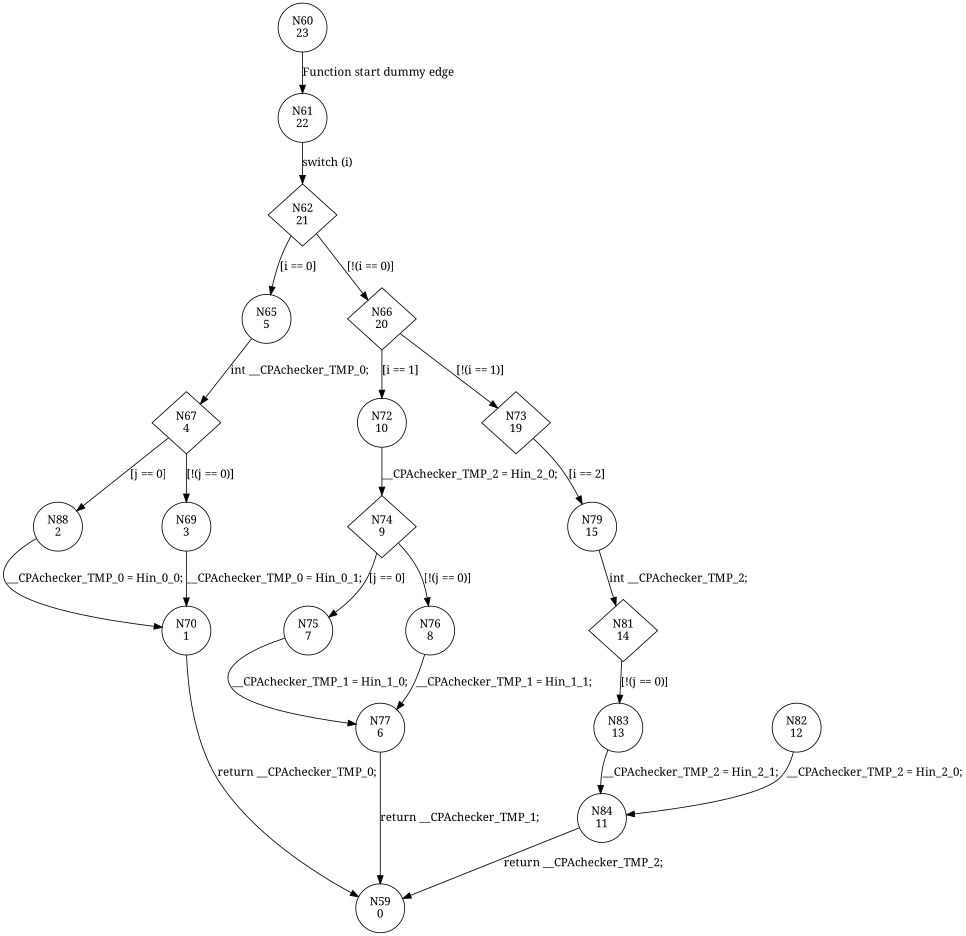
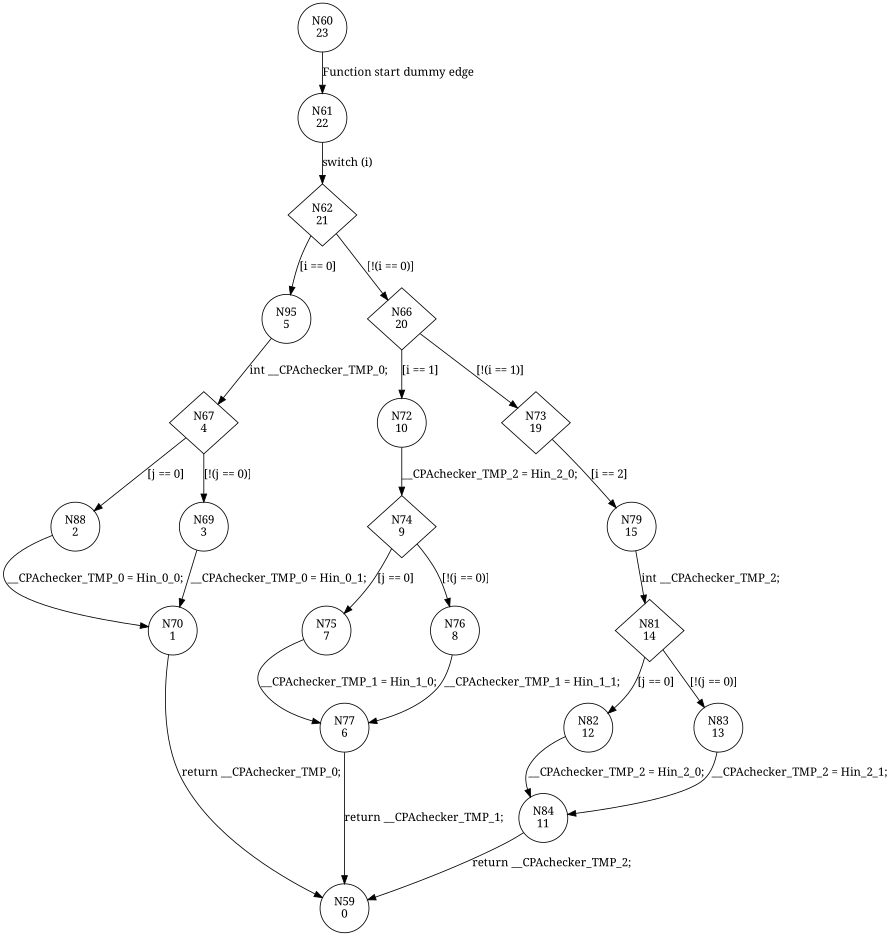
node "N65 5": label "N65 5" -> "N95 5"
edge "N81 14" -> "N82 12": added, label "[j == 0]"
